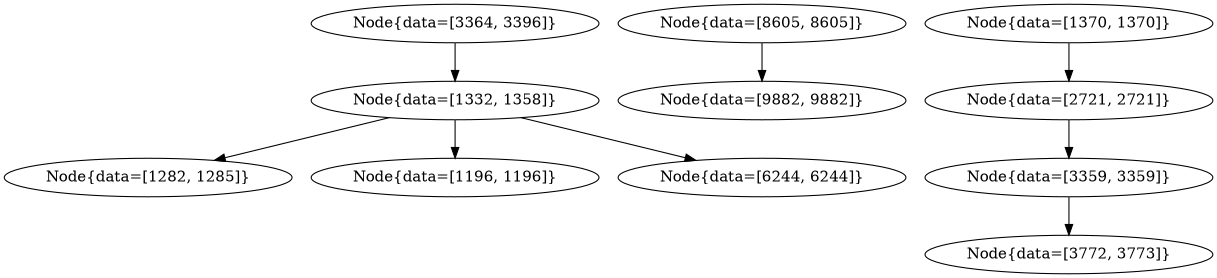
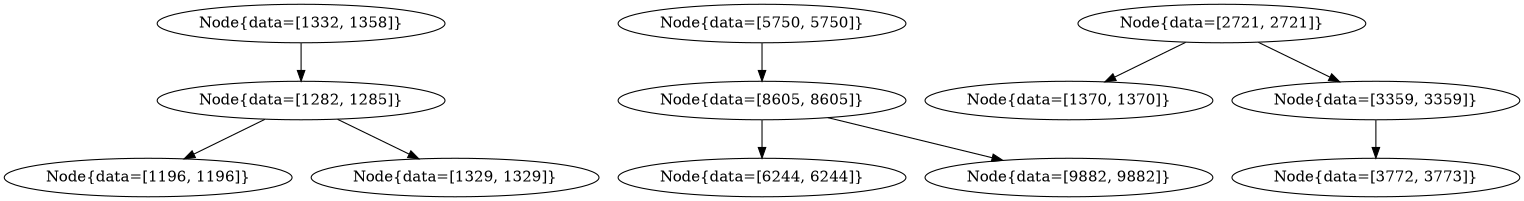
node "Node{data=[3364, 3396]}": removed
node "Node{data=[5750, 5750]}": added
edge "Node{data=[1370, 1370]}" -> "Node{data=[2721, 2721]}": reversed
edge "Node{data=[1332, 1358]}" -> "Node{data=[1196, 1196]}": now "Node{data=[1282, 1285]}" -> "Node{data=[1196, 1196]}"
edge "Node{data=[1332, 1358]}" -> "Node{data=[6244, 6244]}": now "Node{data=[8605, 8605]}" -> "Node{data=[6244, 6244]}"
node "Node{data=[1329, 1329]}": added
